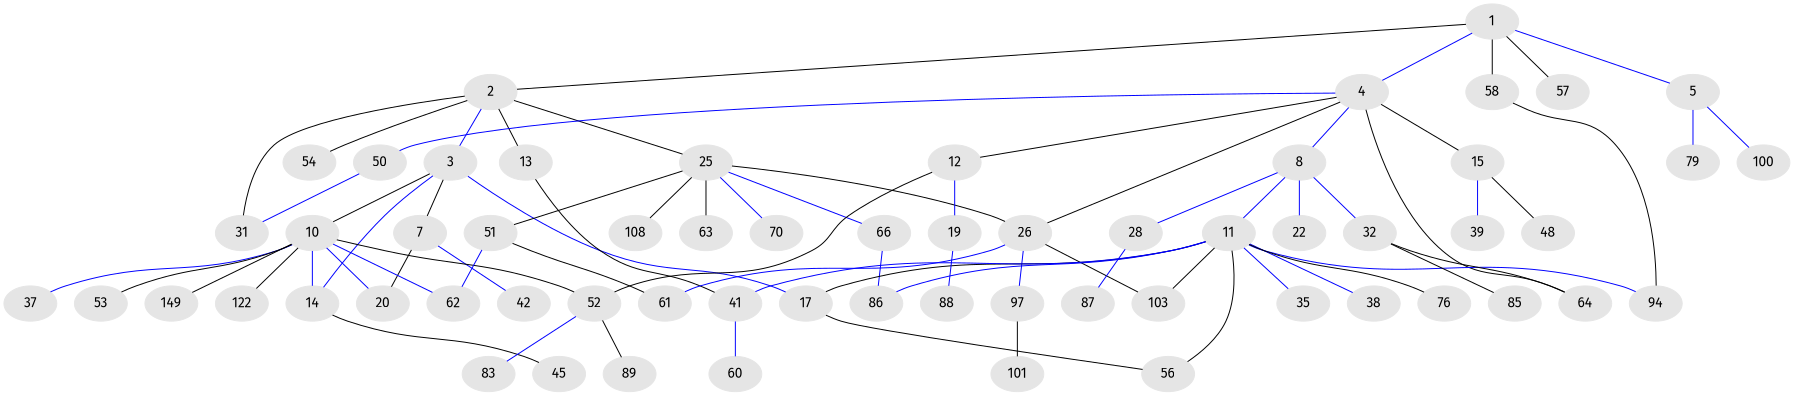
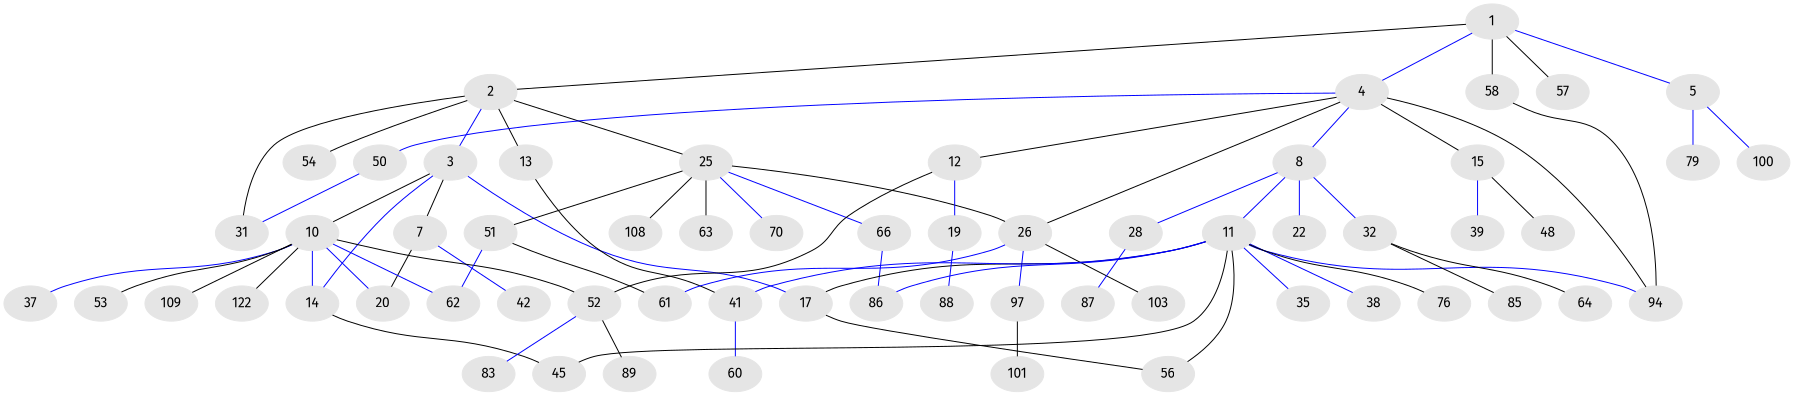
edge "4" -- "64": now "4" -- "94"
edge "11" -- "103": now "11" -- "45"
node "149": label "149" -> "109"
